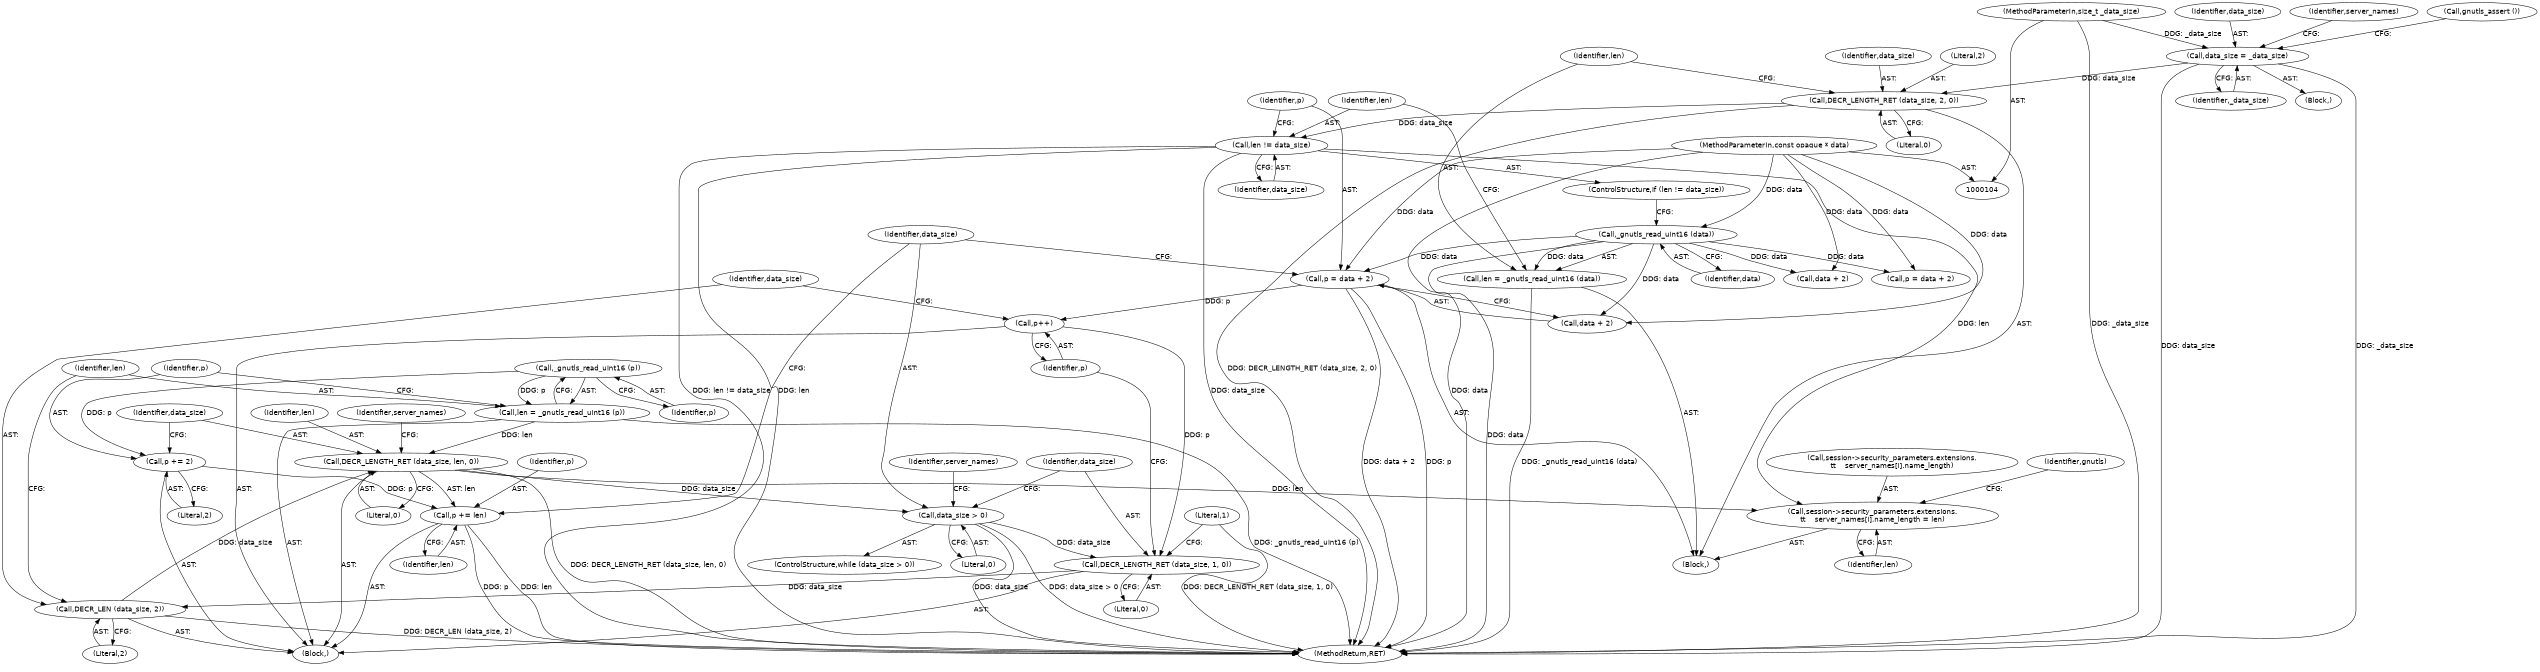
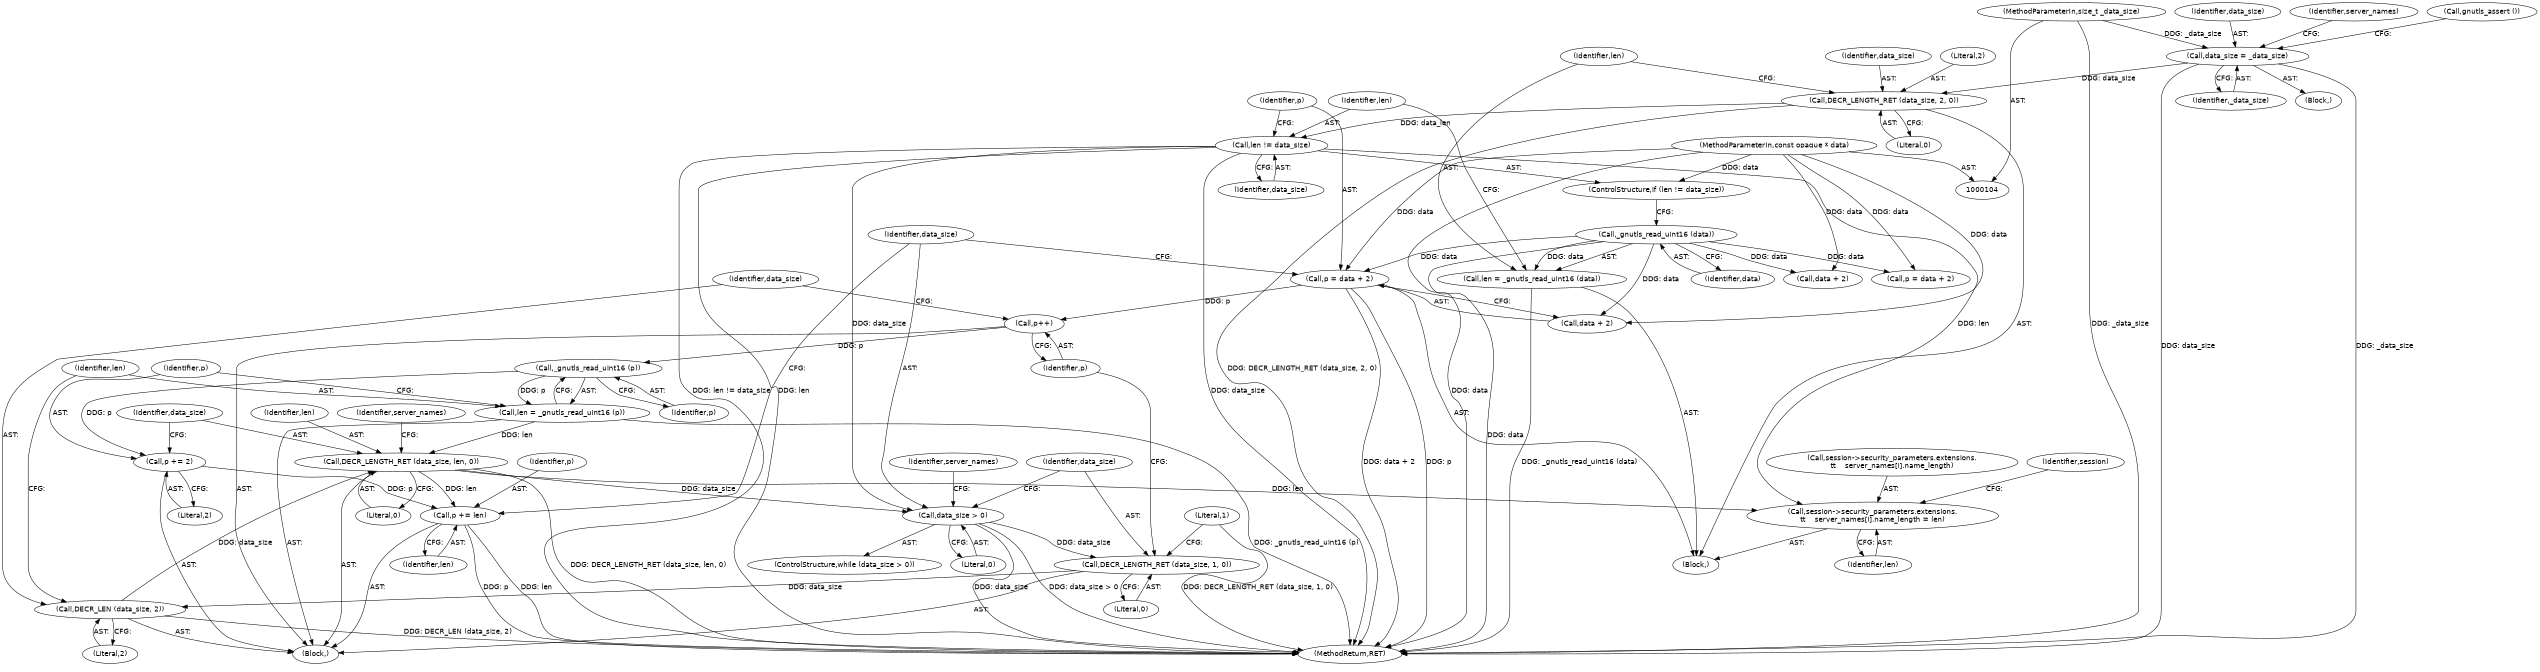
edge "(Call,DECR_LENGTH_RET (data_size, 2, 0))" -> "(Call,len != data_size)": label "DDG: data_size" -> "DDG: data_len"
edge "(Call,len != data_size)" -> "(Call,data_size > 0)": added, label "DDG: data_size"
edge "(MethodParameterIn,const opaque * data)" -> "(Call,_gnutls_read_uint16 (data))": now "(MethodParameterIn,const opaque * data)" -> "(ControlStructure,if (len != data_size))"
edge "(Call,p++)" -> "(Call,DECR_LENGTH_RET (data_size, 1, 0))": now "(Call,p++)" -> "(Call,_gnutls_read_uint16 (p))"
node "(Identifier,gnutls)": label "(Identifier,gnutls)" -> "(Identifier,session)"
edge "(Call,DECR_LENGTH_RET (data_size, len, 0))" -> "(Call,p += len)": label "AST: len" -> "DDG: len"
